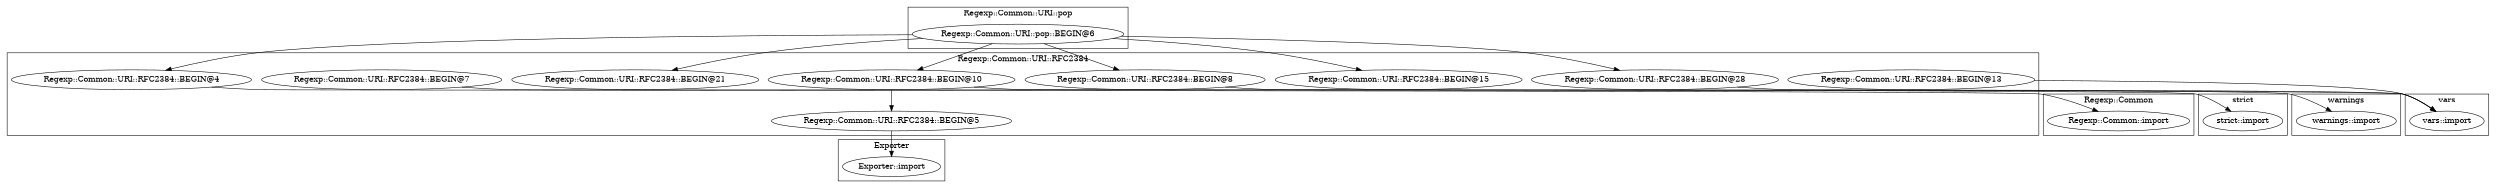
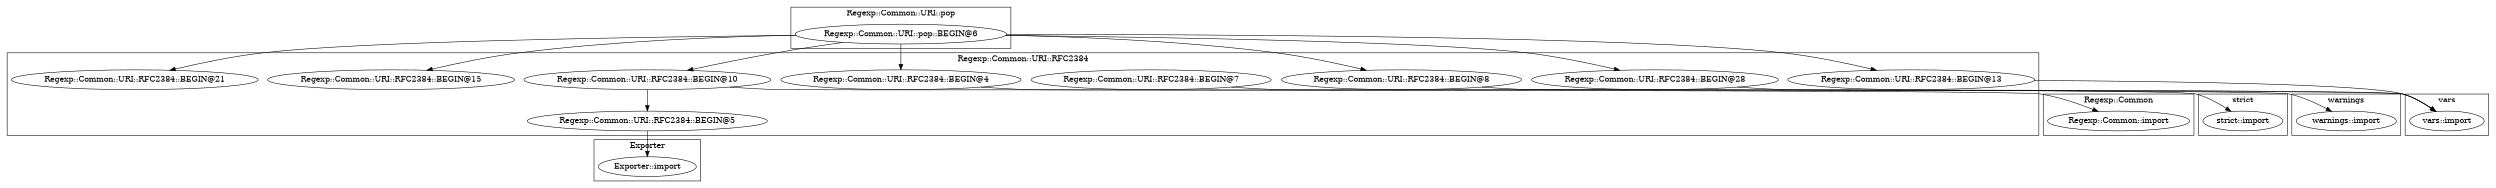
edge "Regexp::Common::URI::pop::BEGIN@6" -> "Regexp::Common::URI::RFC2384::BEGIN@13": added
